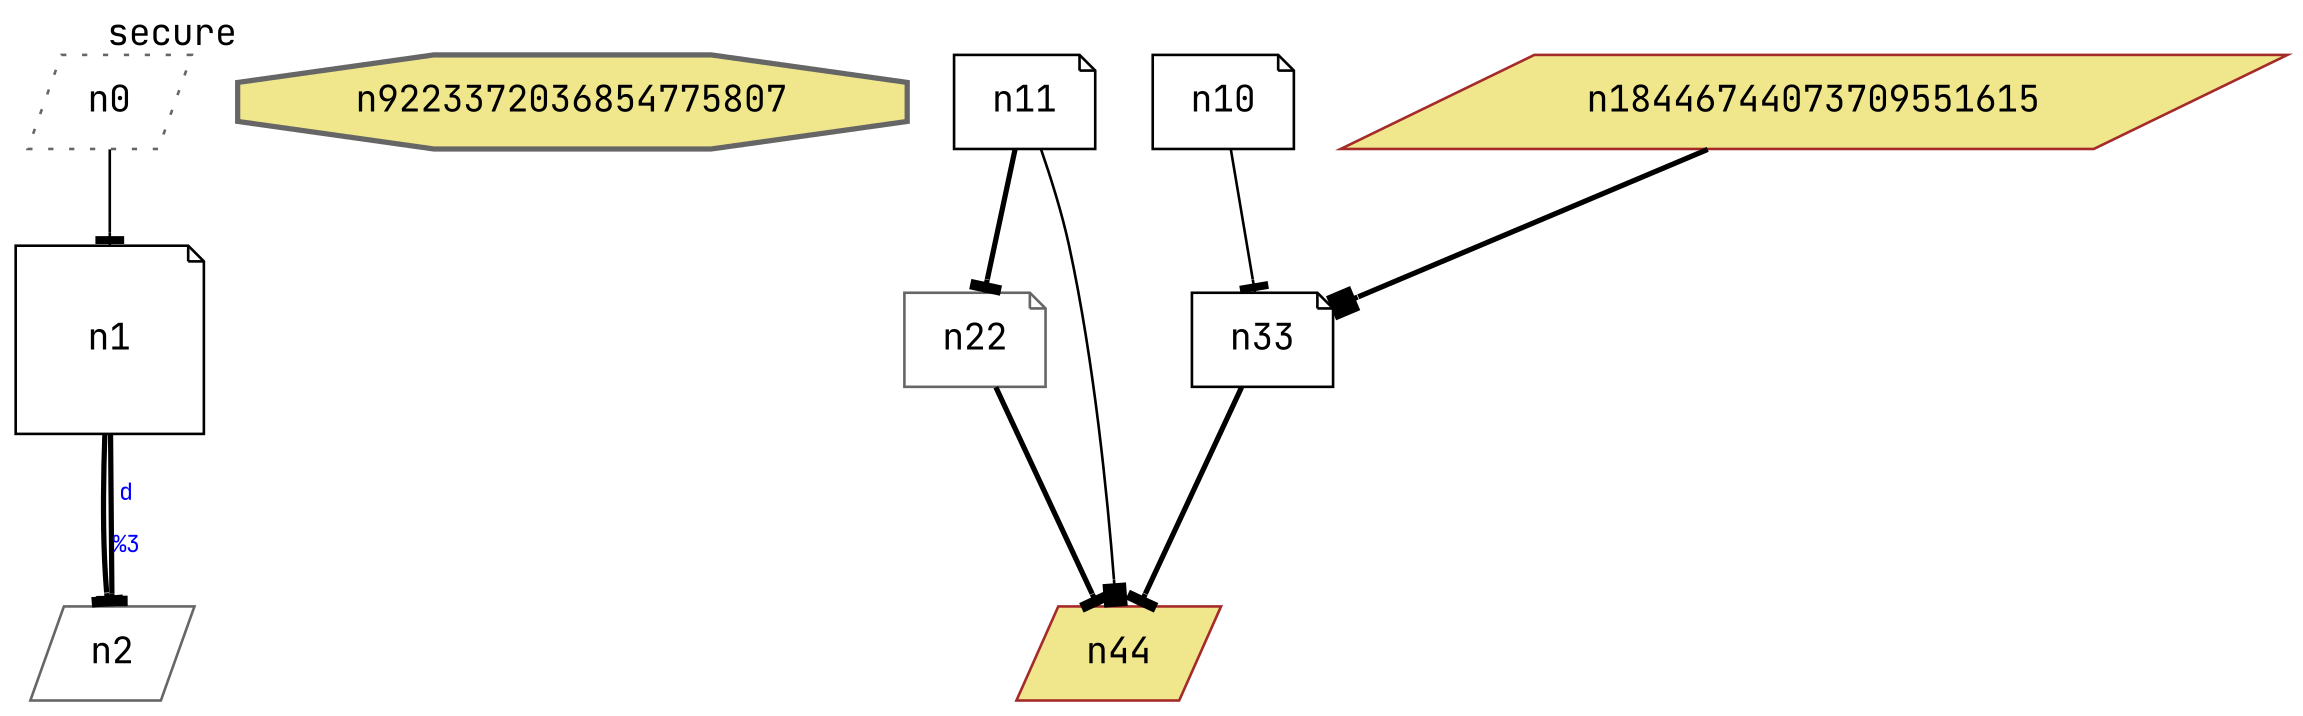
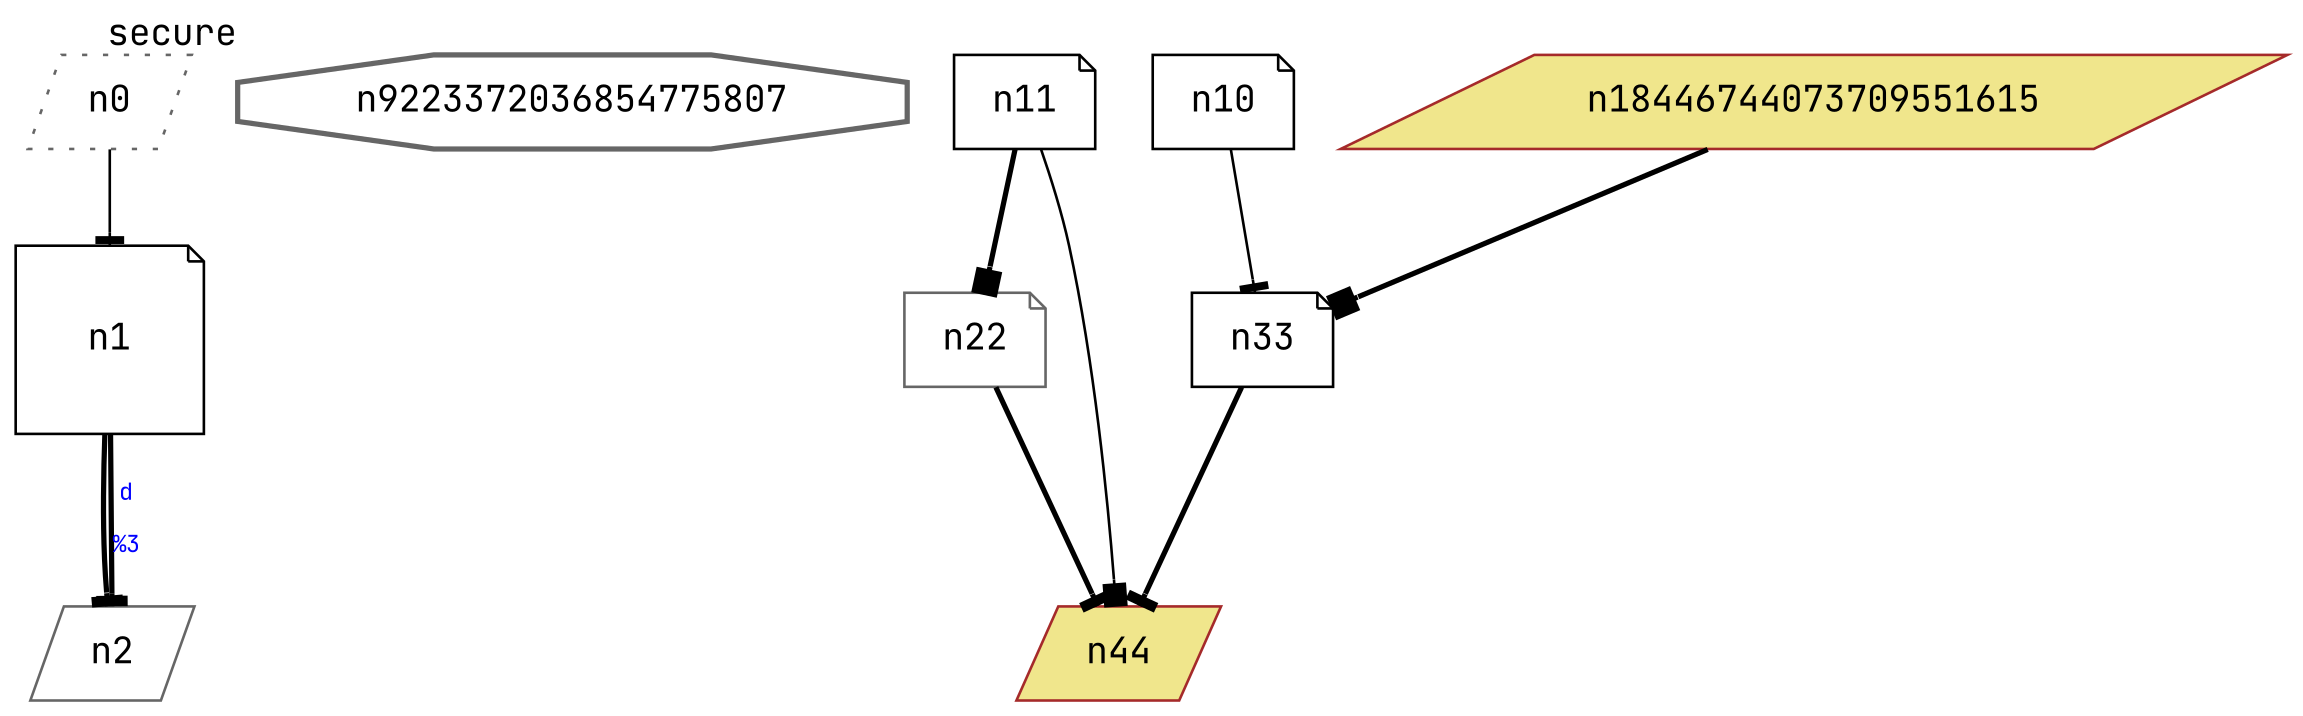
node "n9223372036854775807 secure": fillcolor khaki -> white
edge "n11" -> "n22": arrowhead tee -> box
